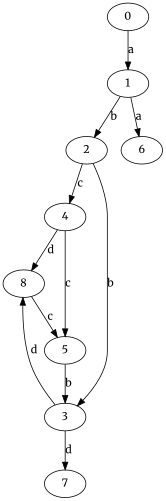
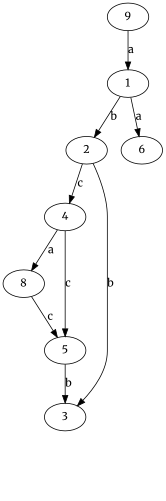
node "0": label "0" -> "9"
edge "4" -> "8": label "d" -> "a"
edge "3" -> "8": removed, label "d"
node "7": removed
